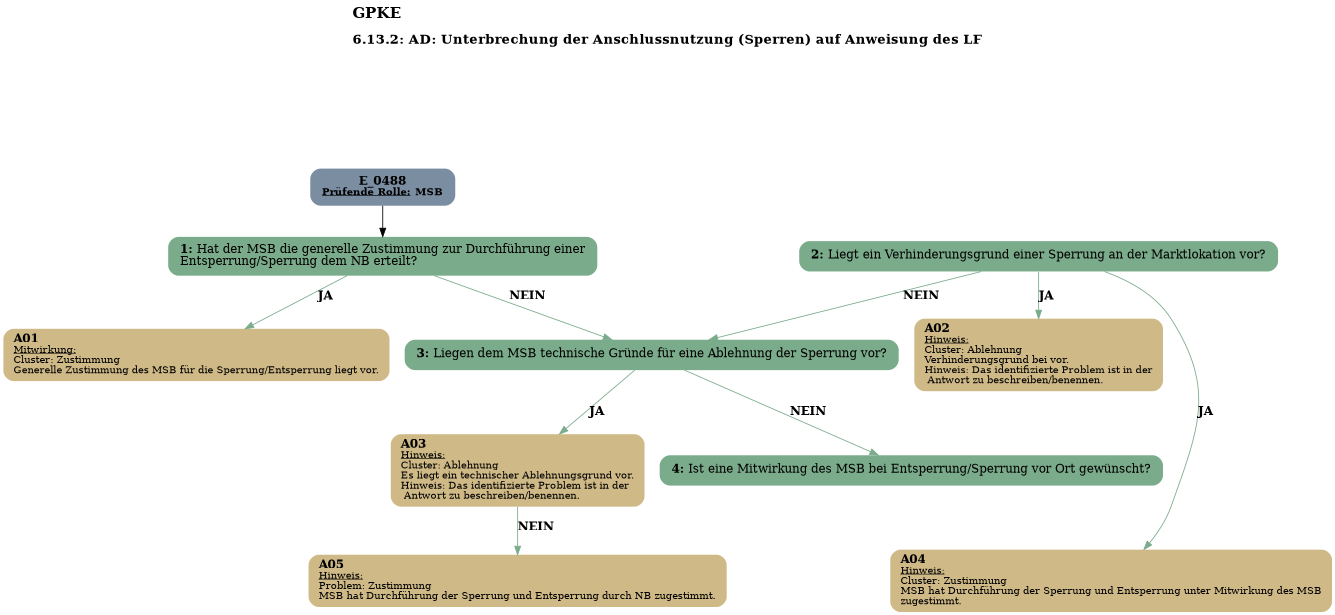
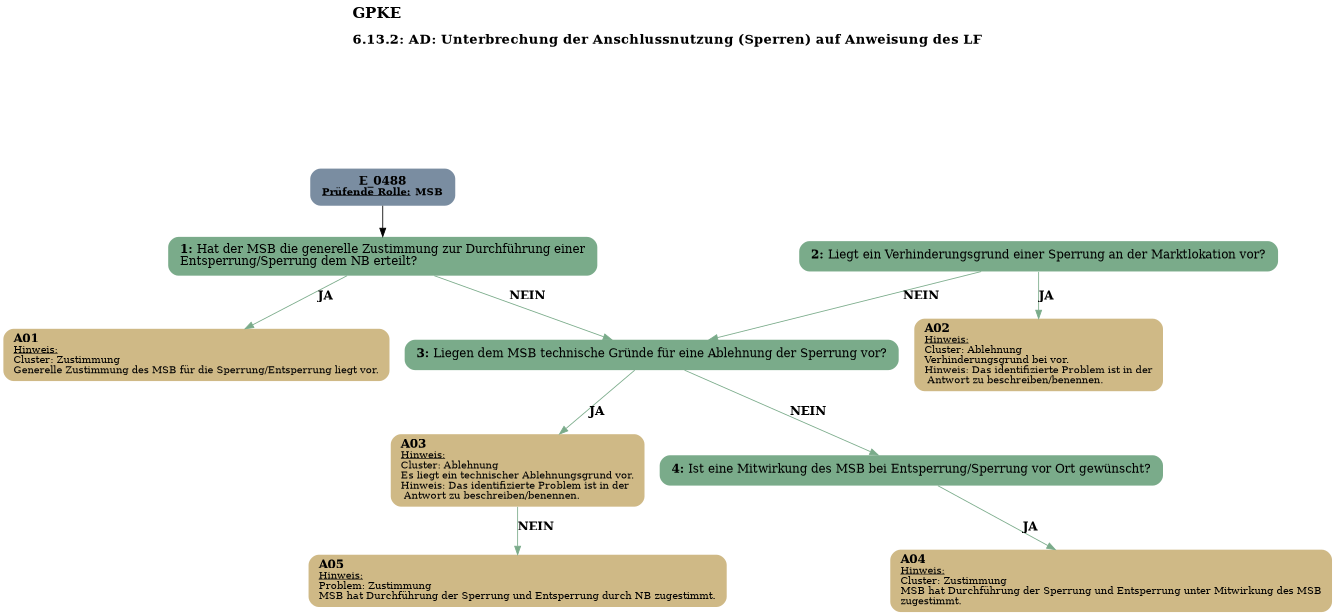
node "A01": text "Mitwirkung:" -> "Hinweis:"
edge "2:" -> "A04": now "4:" -> "A04"
